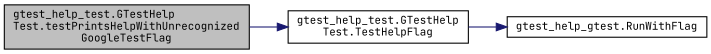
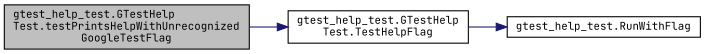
node "gtest_help_gtest.RunWithFlag": label "gtest_help_gtest.RunWithFlag" -> "gtest_help_test.RunWithFlag"
